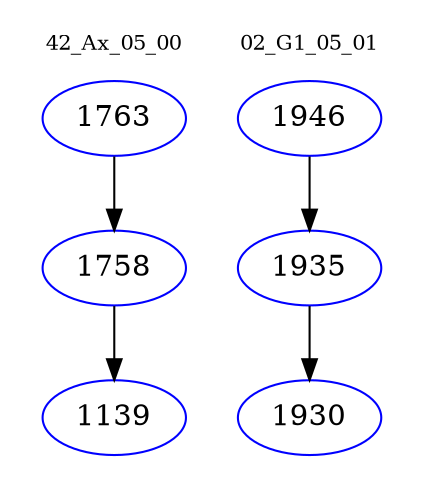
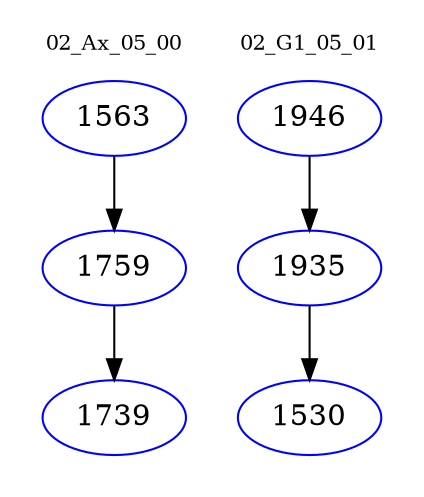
cluster "42_Ax_05_00": label "42_Ax_05_00" -> "02_Ax_05_00"
node "1763": label "1763" -> "1563"
node "1758": label "1758" -> "1759"
node "1139": label "1139" -> "1739"
node "1930": label "1930" -> "1530"
